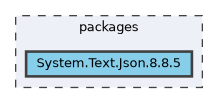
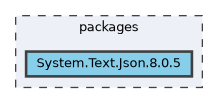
node "System.Text.Json.8.8.5": label "System.Text.Json.8.8.5" -> "System.Text.Json.8.0.5"
